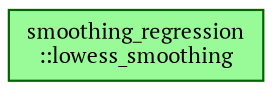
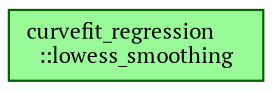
node "smoothing_regression ::lowess_smoothing": label "smoothing_regression ::lowess_smoothing" -> "curvefit_regression ::lowess_smoothing"
